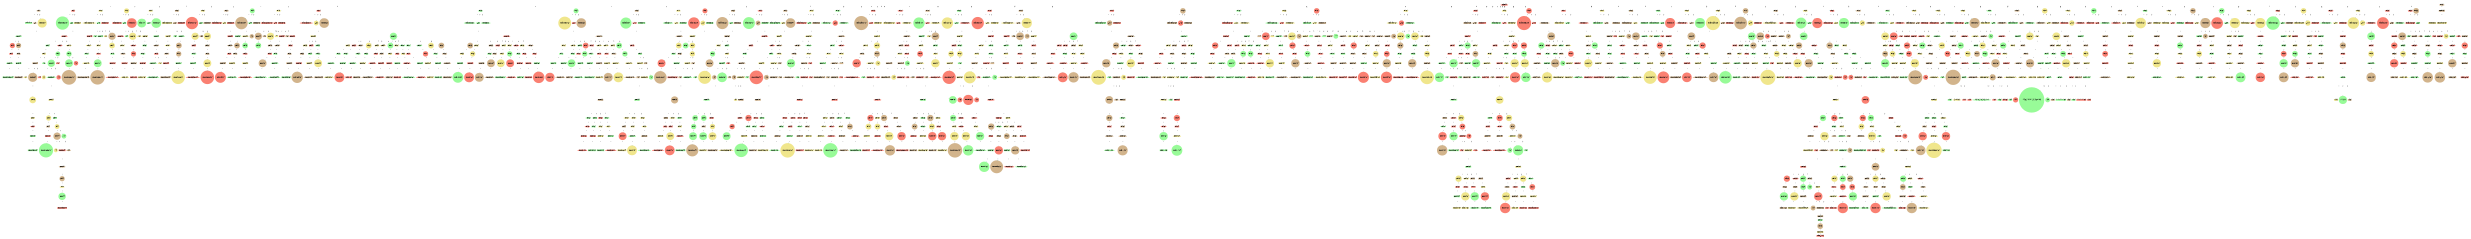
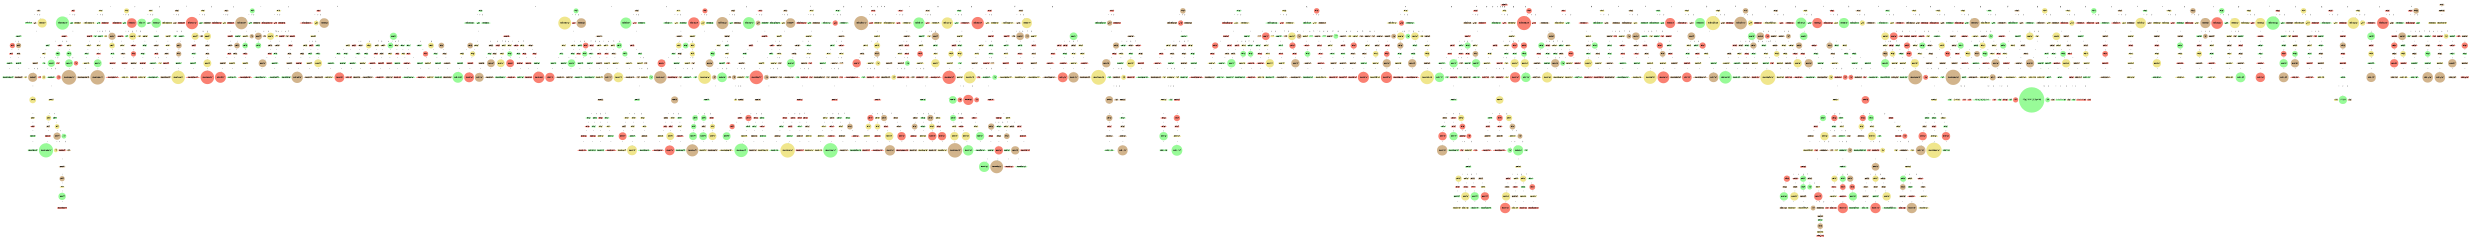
node "sufix [1369]": removed
